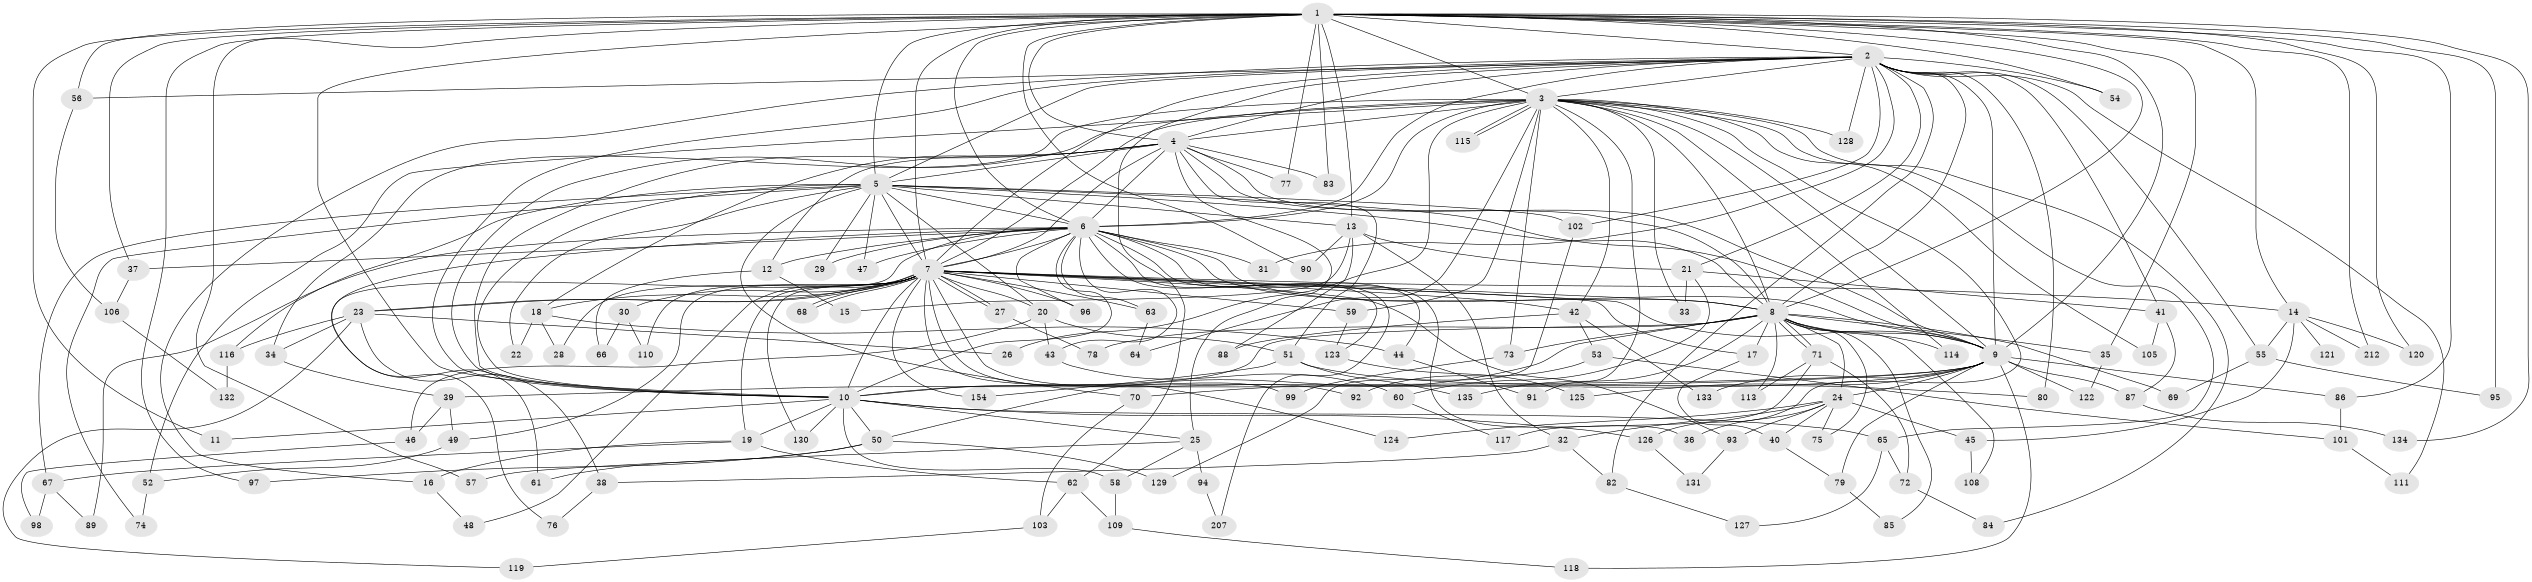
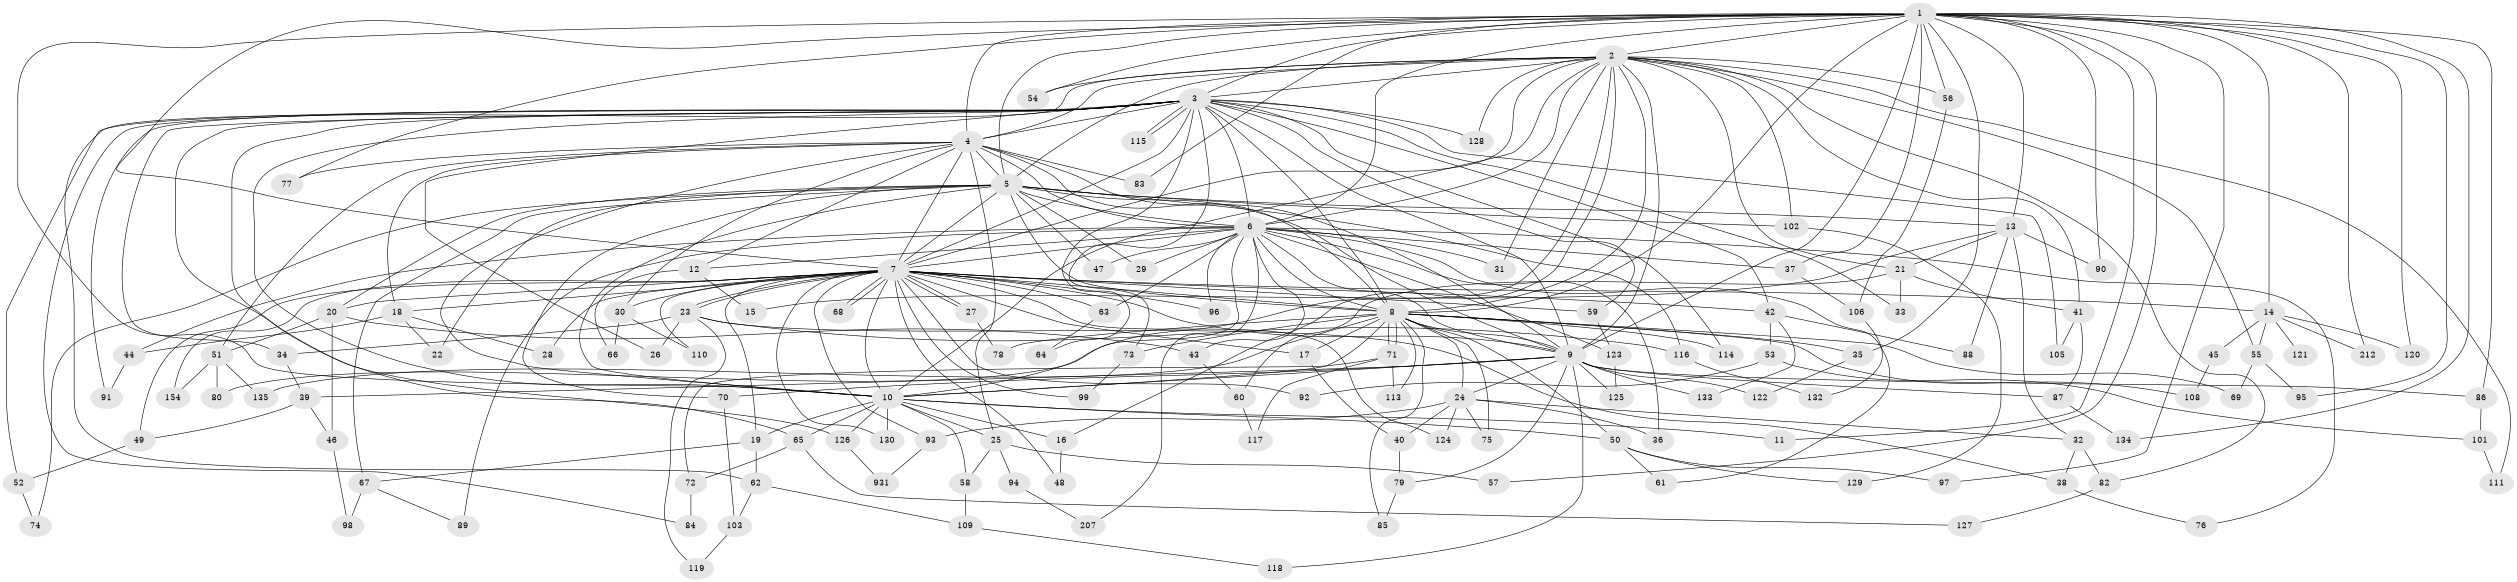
edge "4" -- "30": added
edge "24" -- "45": removed
edge "19" -- "16": now "10" -- "16"
node "131": label "131" -> "931"
